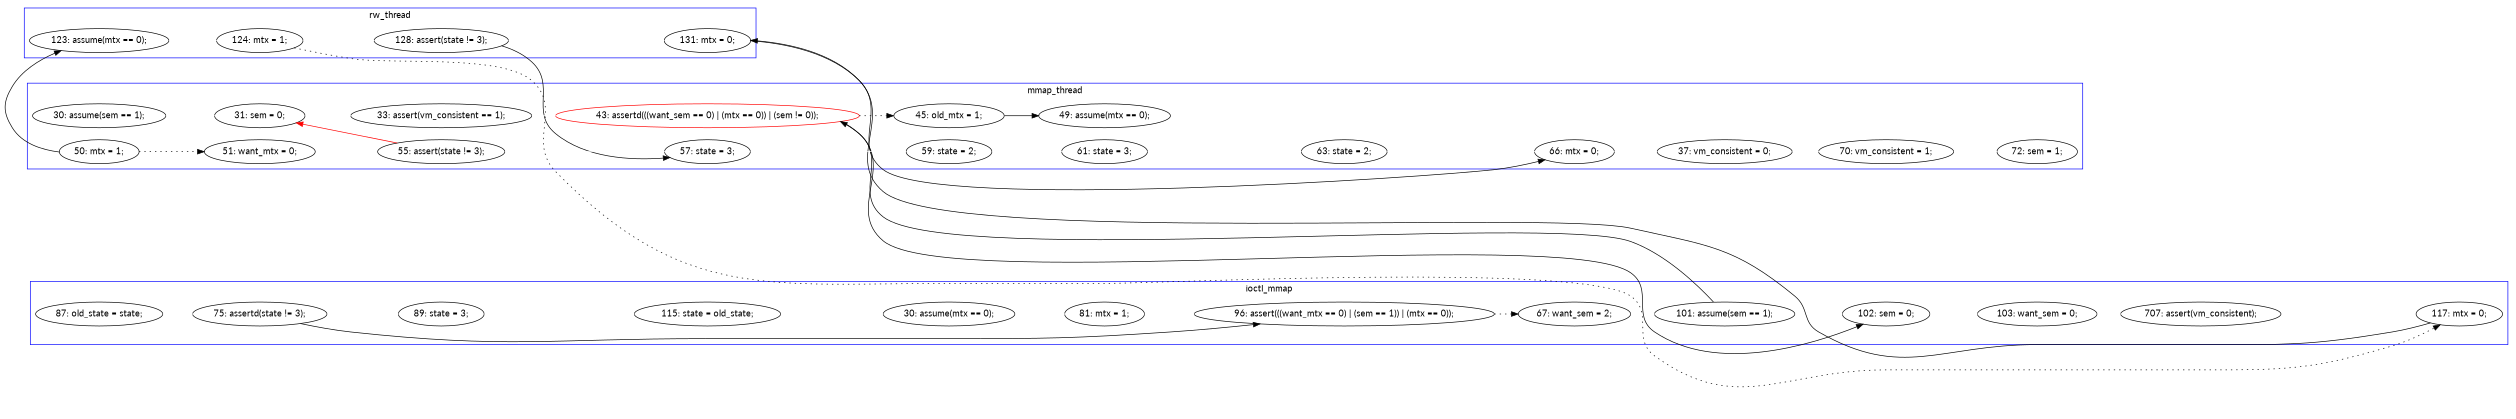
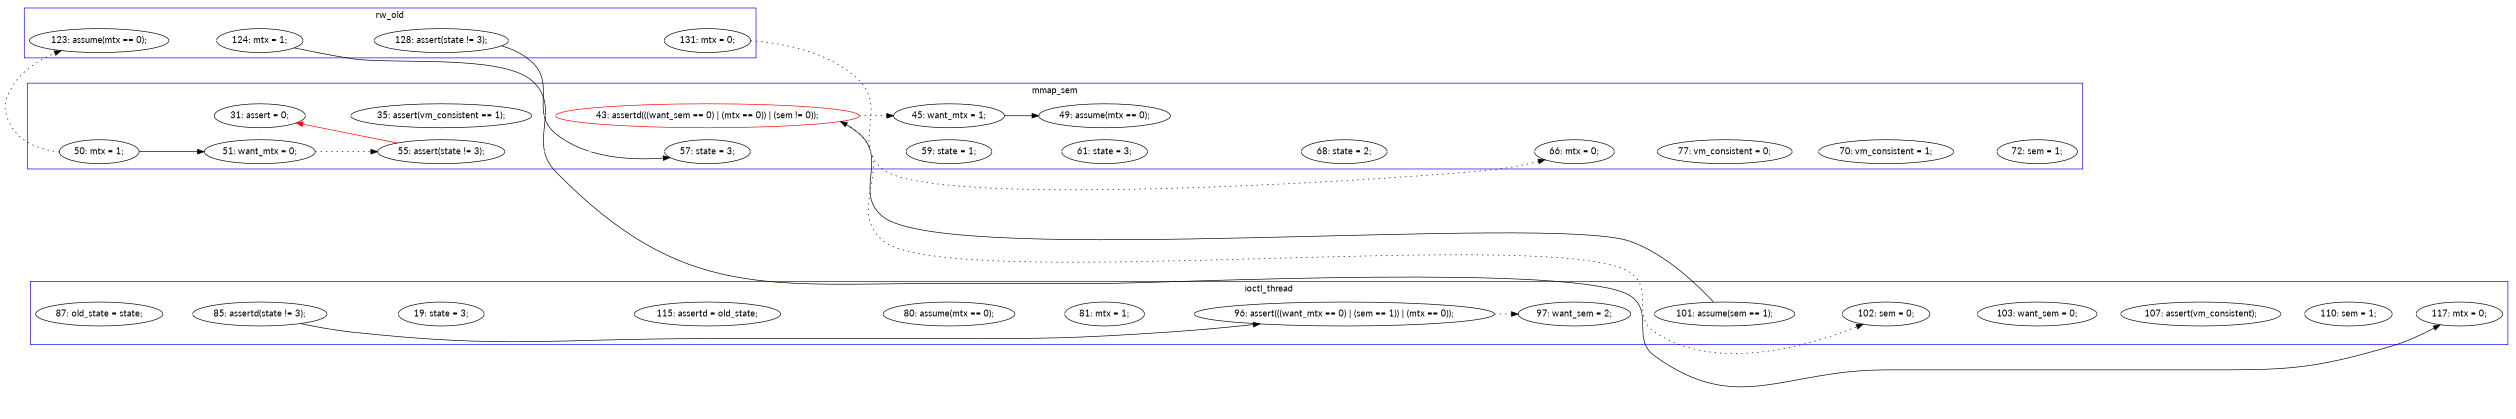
cluster "rw_thread": label "rw_thread" -> "rw_old"
cluster "mmap_thread": label "mmap_thread" -> "mmap_sem"
edge "50: mtx = 1;" -> "123: assume(mtx == 0);": style solid -> dotted
node "30: assume(sem == 1);": removed
node "31: sem = 0;": label "31: sem = 0;" -> "31: assert = 0;"
node "33: assert(vm_consistent == 1);": label "33: assert(vm_consistent == 1);" -> "35: assert(vm_consistent == 1);"
node "45: old_mtx = 1;": label "45: old_mtx = 1;" -> "45: want_mtx = 1;"
edge "50: mtx = 1;" -> "51: want_mtx = 0;": style dotted -> solid
edge "51: want_mtx = 0;" -> "55: assert(state != 3);": added
node "59: state = 2;": label "59: state = 2;" -> "59: state = 1;"
node "63: state = 2;": label "63: state = 2;" -> "68: state = 2;"
node "37: vm_consistent = 0;": label "37: vm_consistent = 0;" -> "77: vm_consistent = 0;"
edge "131: mtx = 0;" -> "66: mtx = 0;": style solid -> dotted
edge "117: mtx = 0;" -> "131: mtx = 0;": removed
edge "43: assertd(((want_sem == 0) | (mtx == 0)) | (sem != 0));" -> "102: sem = 0;": style solid -> dotted
edge "124: mtx = 1;" -> "117: mtx = 0;": style dotted -> solid
cluster "ioctl_mmap": label "ioctl_mmap" -> "ioctl_thread"
node "75: assertd(state != 3);": label "75: assertd(state != 3);" -> "85: assertd(state != 3);"
node "89: state = 3;": label "89: state = 3;" -> "19: state = 3;"
node "115: state = old_state;": label "115: state = old_state;" -> "115: assertd = old_state;"
node "30: assume(mtx == 0);": label "30: assume(mtx == 0);" -> "80: assume(mtx == 0);"
node "67: want_sem = 2;": label "67: want_sem = 2;" -> "97: want_sem = 2;"
node "707: assert(vm_consistent);": label "707: assert(vm_consistent);" -> "107: assert(vm_consistent);"
node "110: sem = 1;": added
